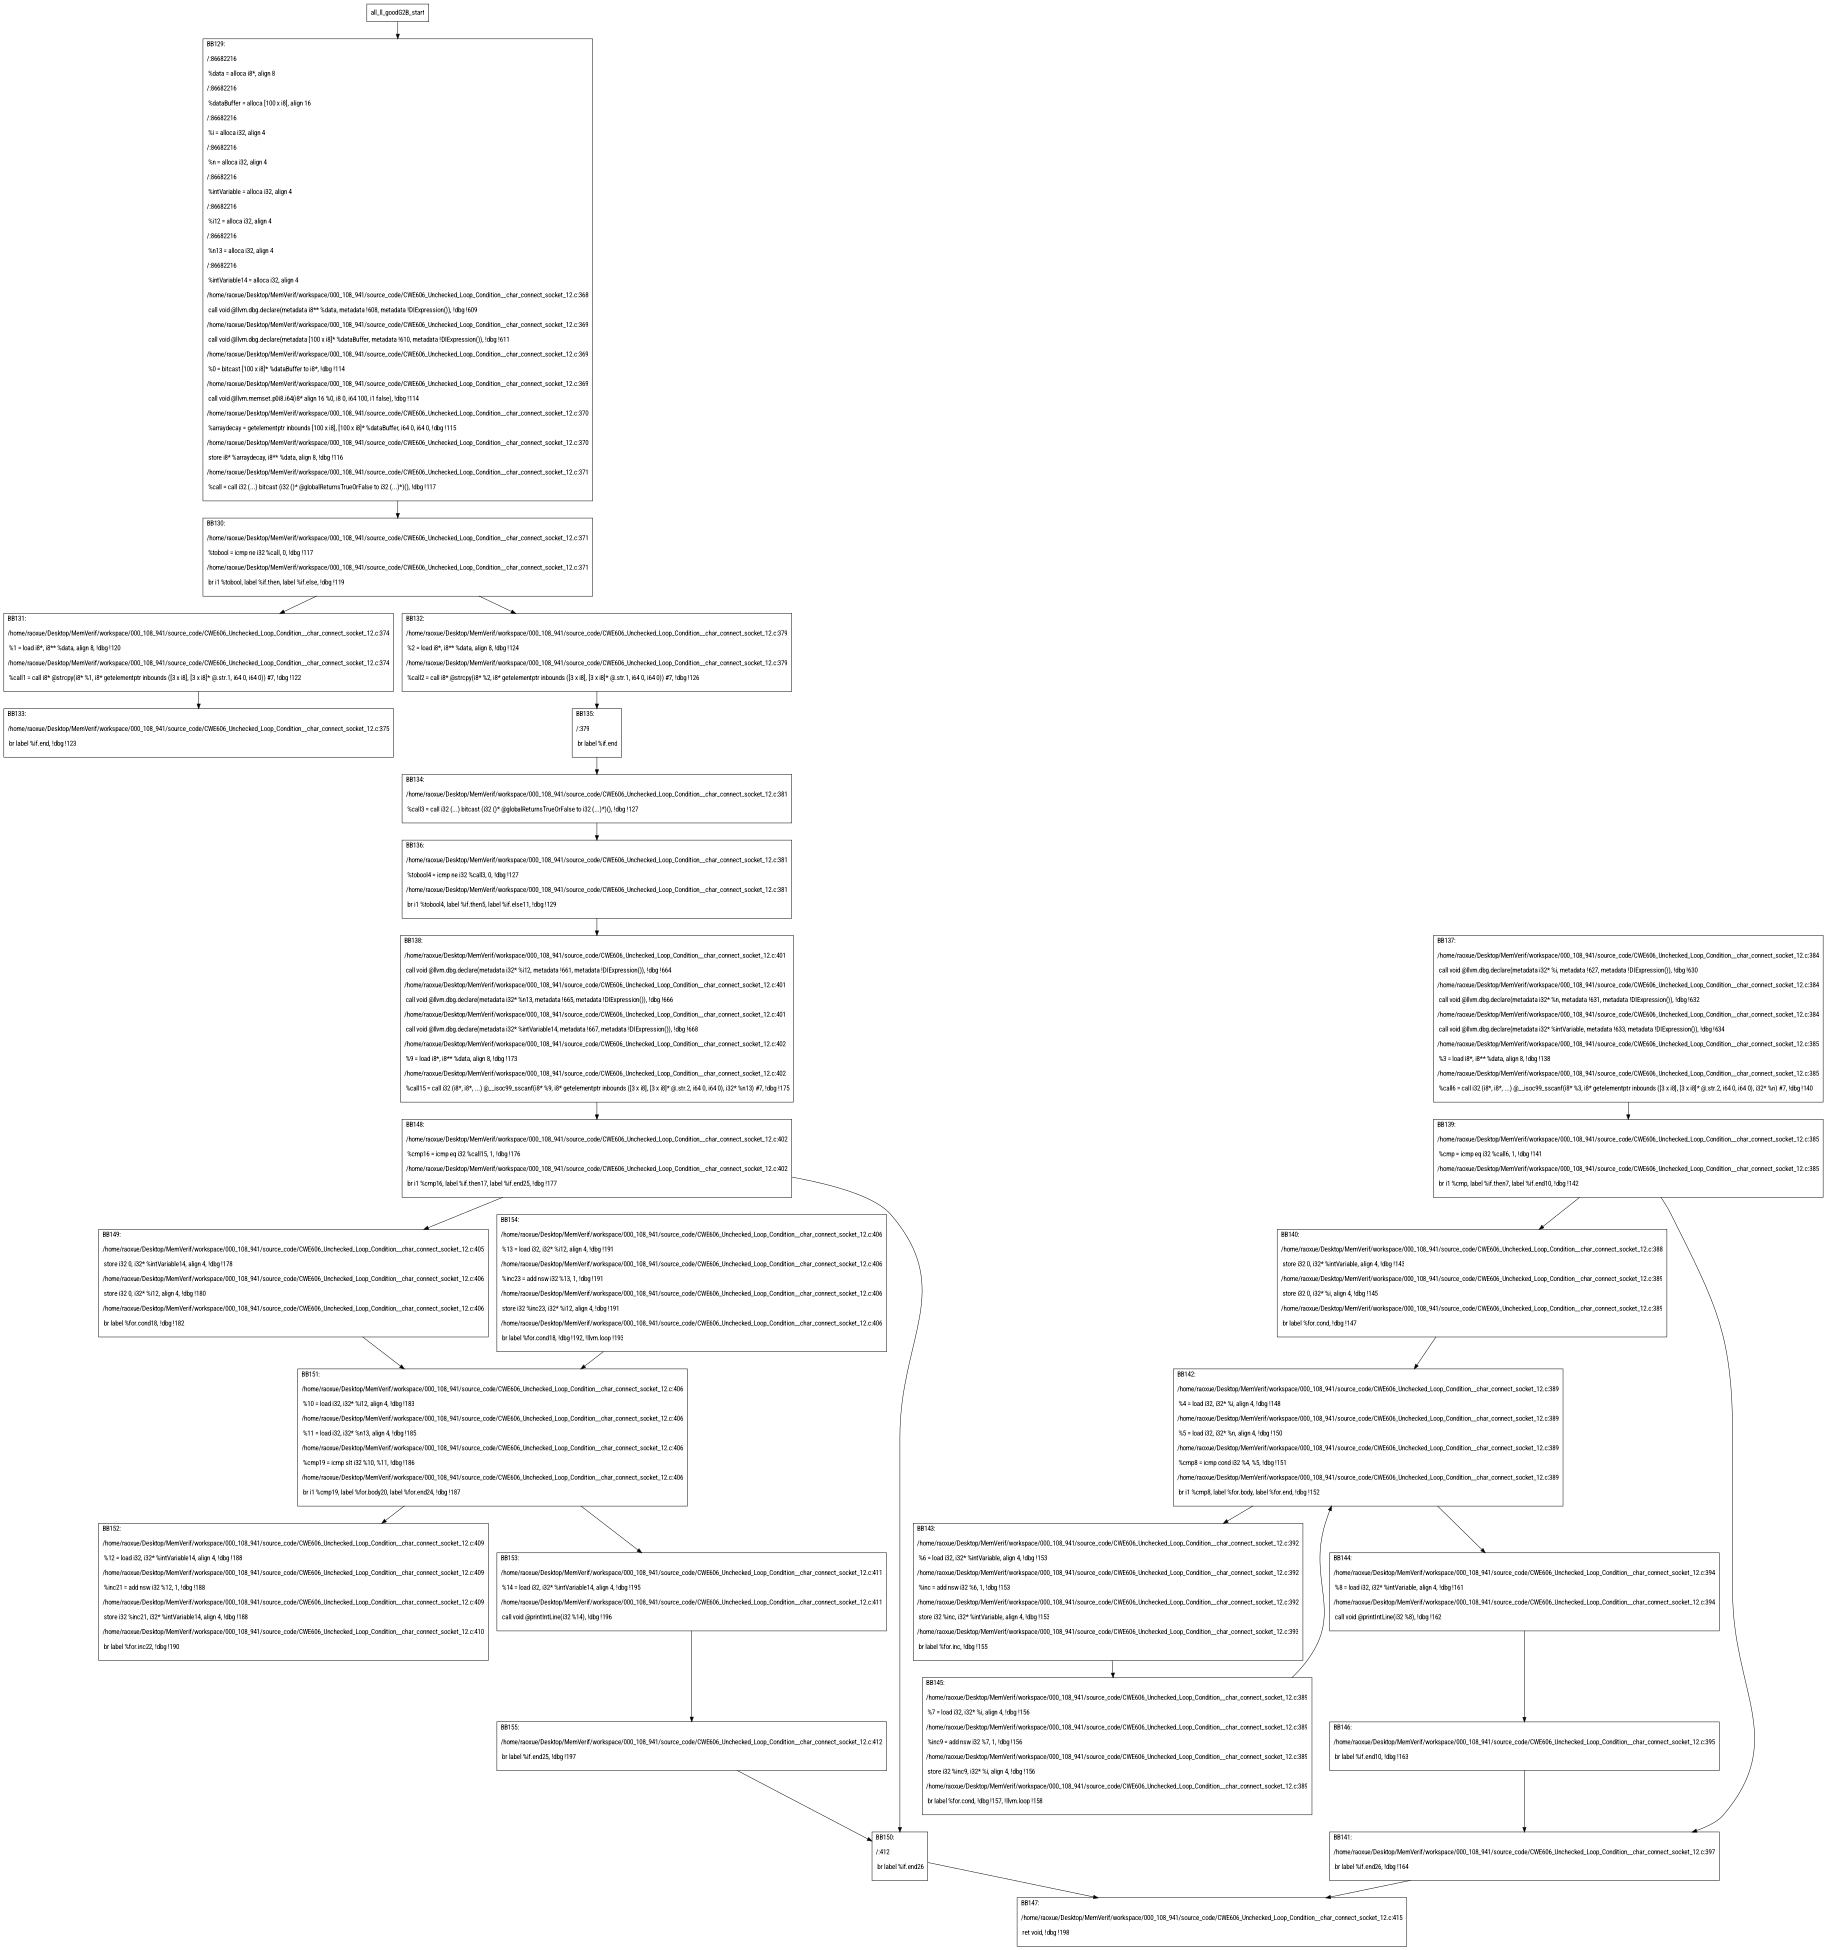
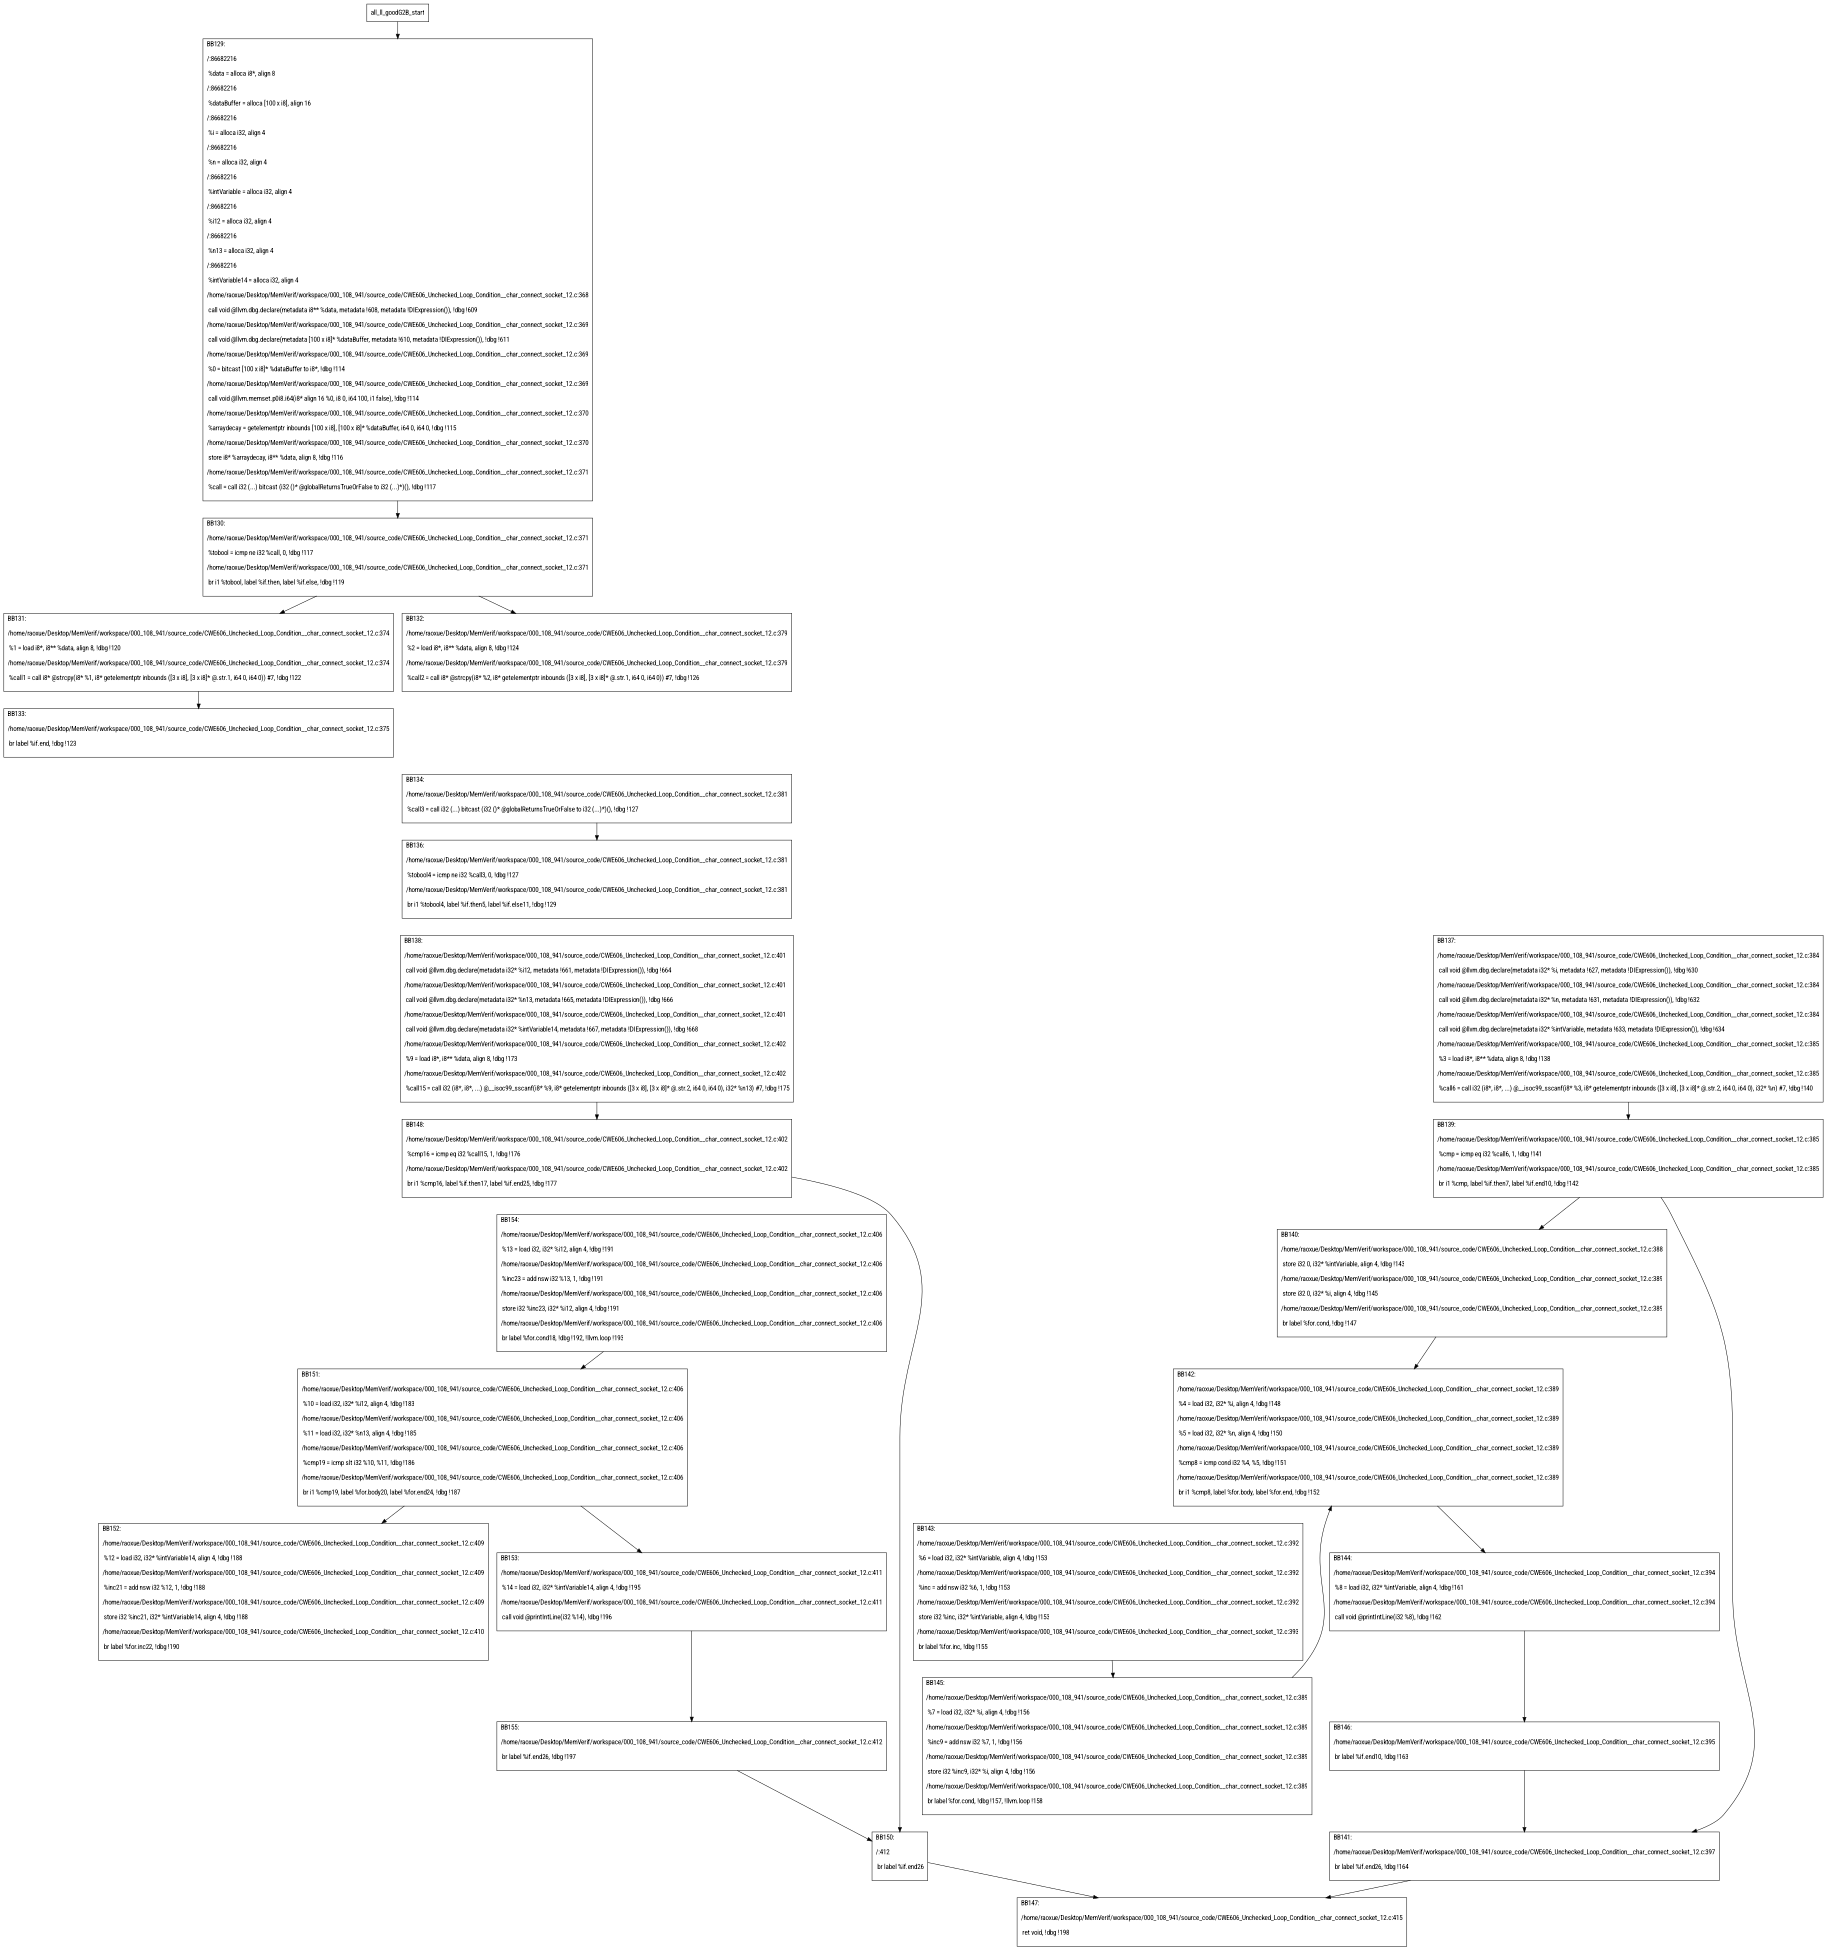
node "BB135:": removed
edge "BB136:" -> "BB138:": removed
node "BB149:": removed
edge "BB142:" -> "BB143:": removed
node "BB155:": text "br label %if.end25, !dbg !197" -> "br label %if.end26, !dbg !197"
